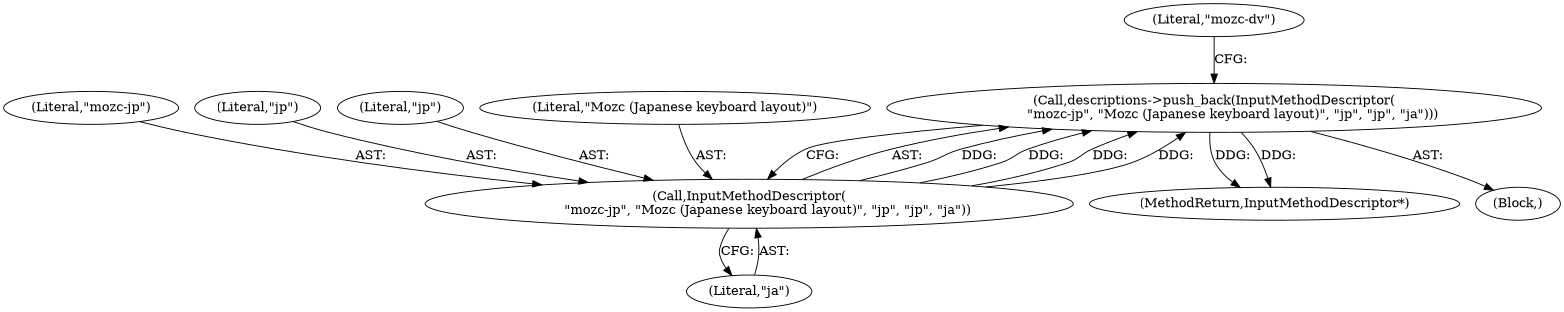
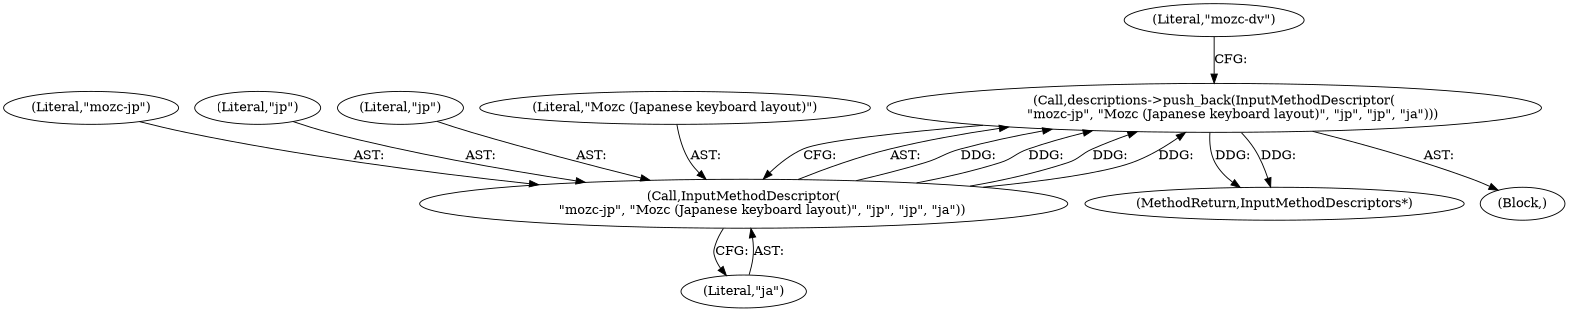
node "(MethodReturn,InputMethodDescriptor*)": label "(MethodReturn,InputMethodDescriptor*)" -> "(MethodReturn,InputMethodDescriptors*)"
